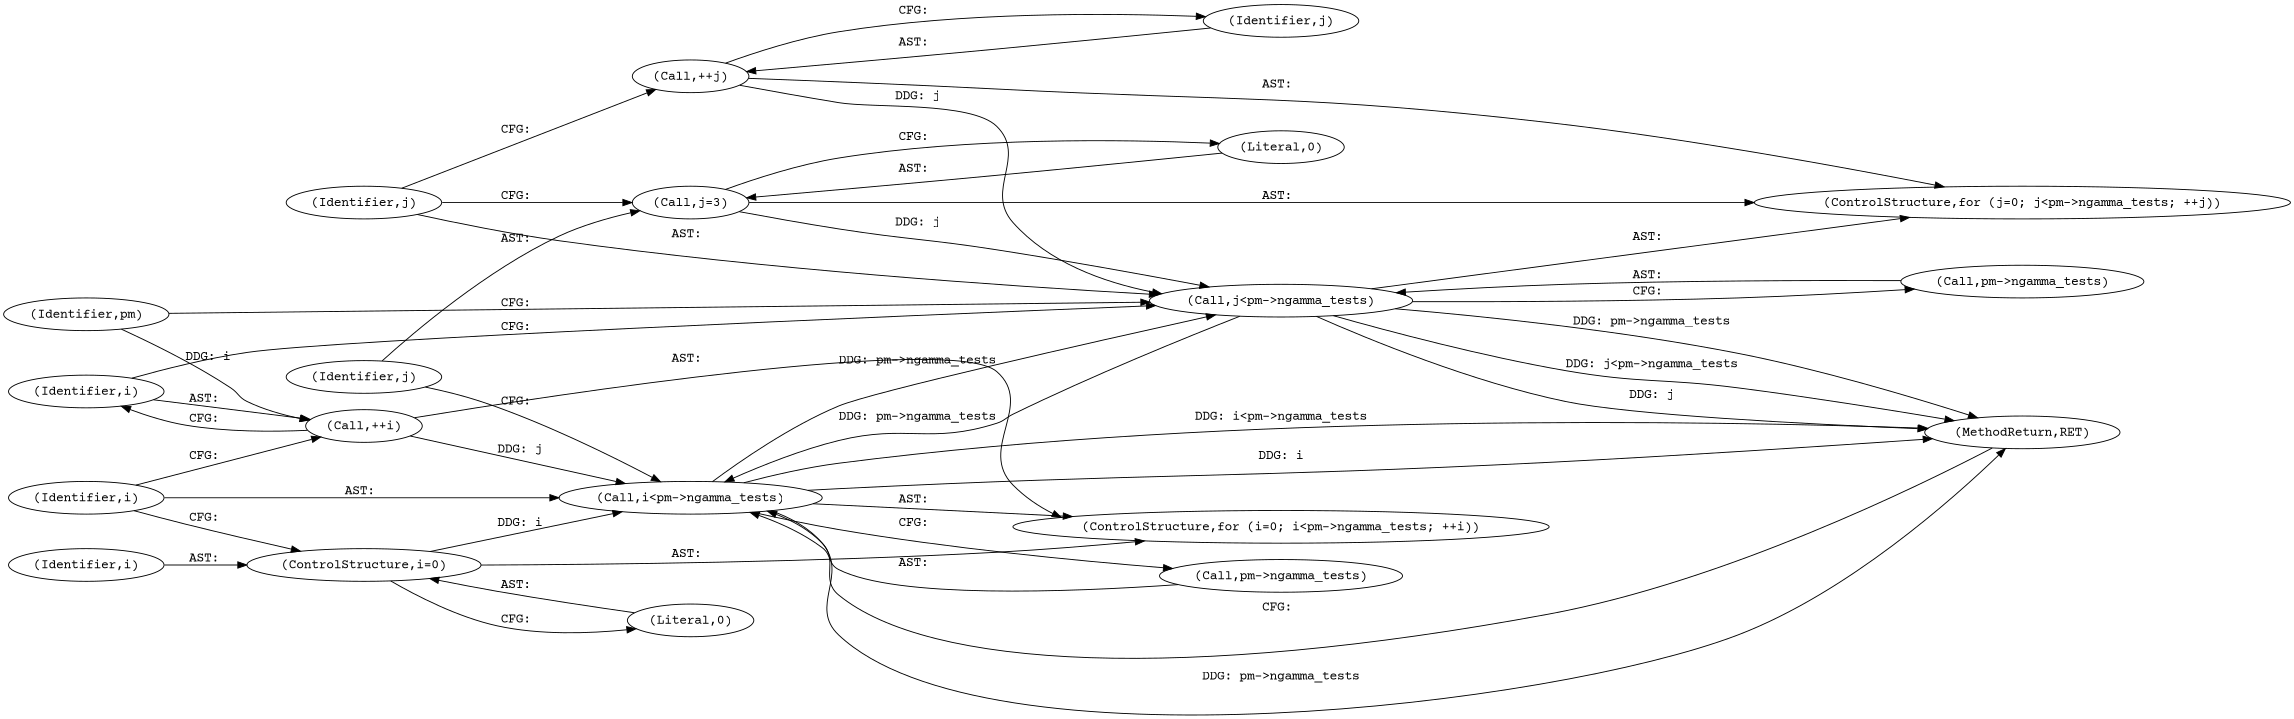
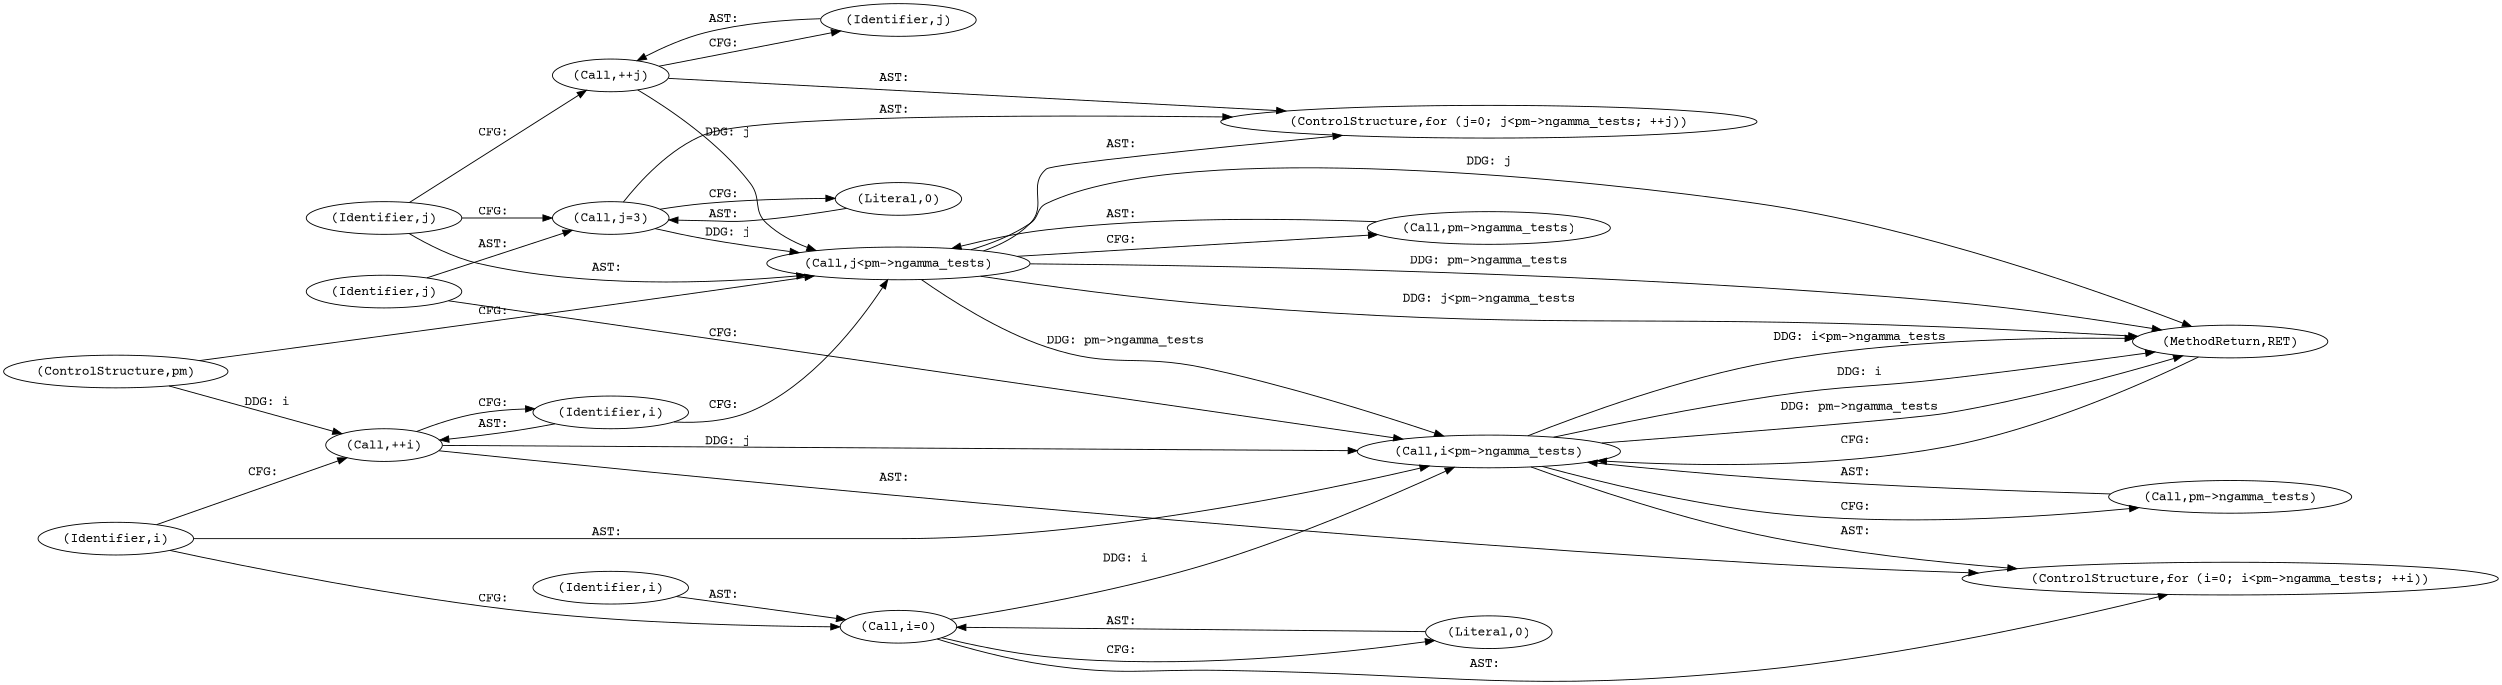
node "(Identifier,pm)": label "(Identifier,pm)" -> "(ControlStructure,pm)"
edge "(Call,i<pm->ngamma_tests)" -> "(Call,j<pm->ngamma_tests)": removed, label "DDG: pm->ngamma_tests"
node "(ControlStructure,i=0)": label "(ControlStructure,i=0)" -> "(Call,i=0)"
